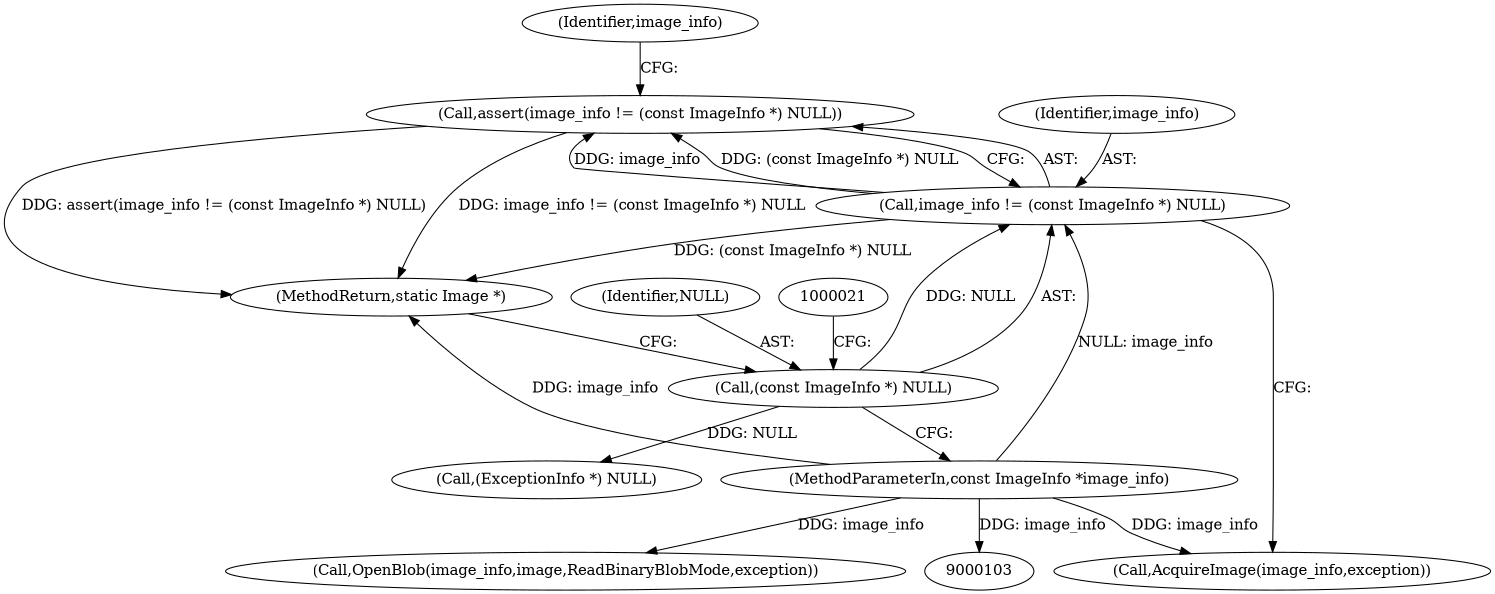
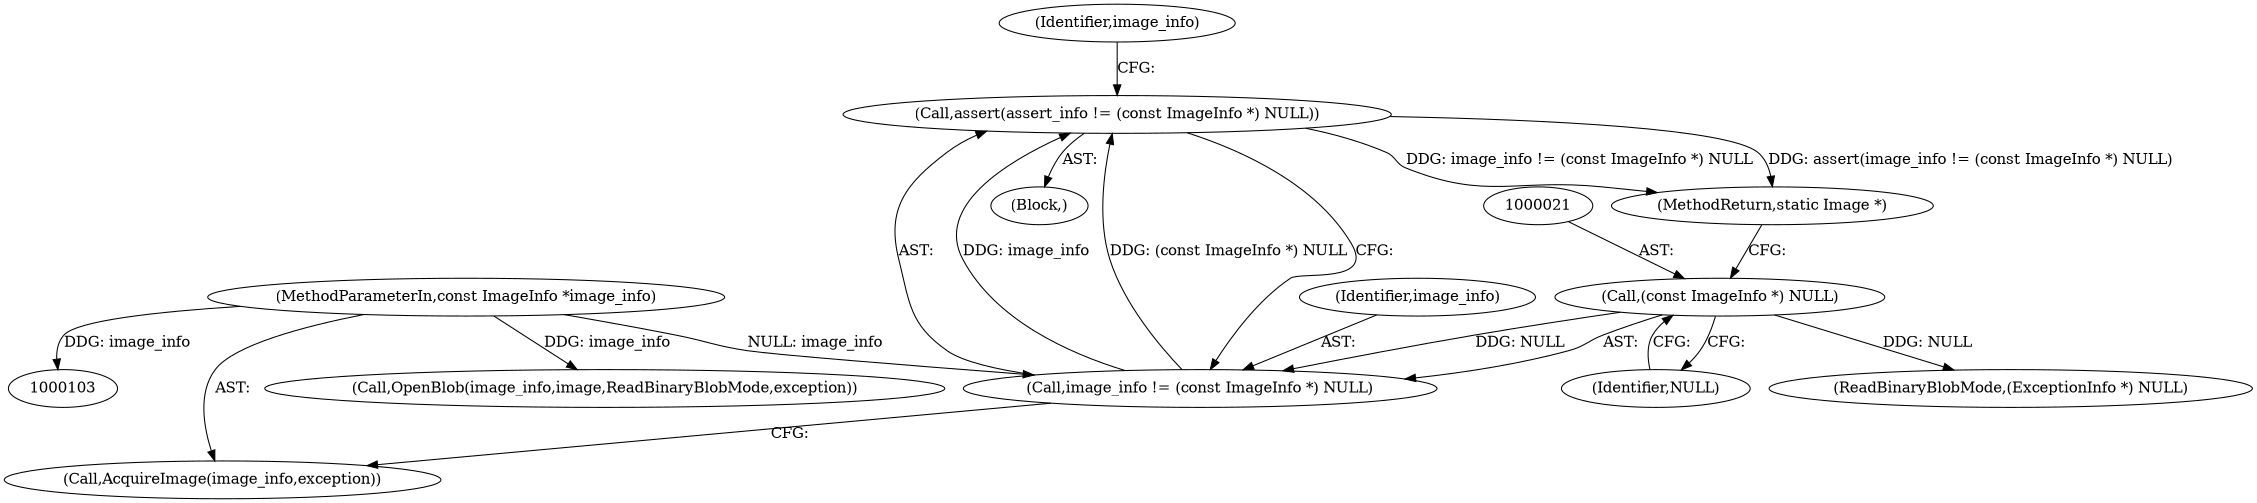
node "(Call,assert(image_info != (const ImageInfo *) NULL))": label "(Call,assert(image_info != (const ImageInfo *) NULL))" -> "(Call,assert(assert_info != (const ImageInfo *) NULL))"
node "(Block,)": added
edge "(Call,image_info != (const ImageInfo *) NULL)" -> "(MethodReturn,static Image *)": removed, label "DDG: (const ImageInfo *) NULL"
edge "(Identifier,NULL)" -> "(Call,(const ImageInfo *) NULL)": label "AST: " -> "CFG: "
edge "1000021" -> "(Call,(const ImageInfo *) NULL)": label "CFG: " -> "AST: "
edge "(MethodParameterIn,const ImageInfo *image_info)" -> "(MethodReturn,static Image *)": removed, label "DDG: image_info"
edge "(Call,(const ImageInfo *) NULL)" -> "(MethodParameterIn,const ImageInfo *image_info)": now "(Call,(const ImageInfo *) NULL)" -> "(Identifier,NULL)"
node "(Call,(ExceptionInfo *) NULL)": label "(Call,(ExceptionInfo *) NULL)" -> "(ReadBinaryBlobMode,(ExceptionInfo *) NULL)"
edge "(MethodParameterIn,const ImageInfo *image_info)" -> "(Call,AcquireImage(image_info,exception))": label "DDG: image_info" -> "AST: "
node "9000103": label "9000103" -> "1000103"
